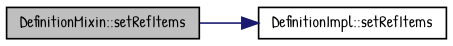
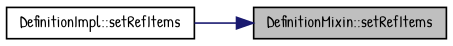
edge "DefinitionMixin::setRefItems" -> "DefinitionImpl::setRefItems": reversed
